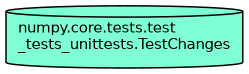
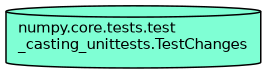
node "numpy.core.tests.test _tests_unittests.TestChanges": label "numpy.core.tests.test _tests_unittests.TestChanges" -> "numpy.core.tests.test _casting_unittests.TestChanges"
